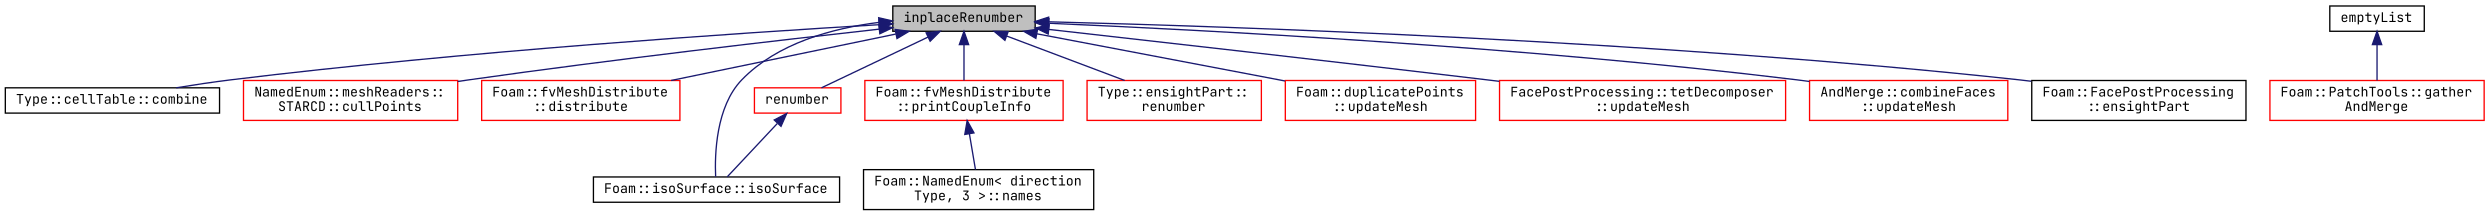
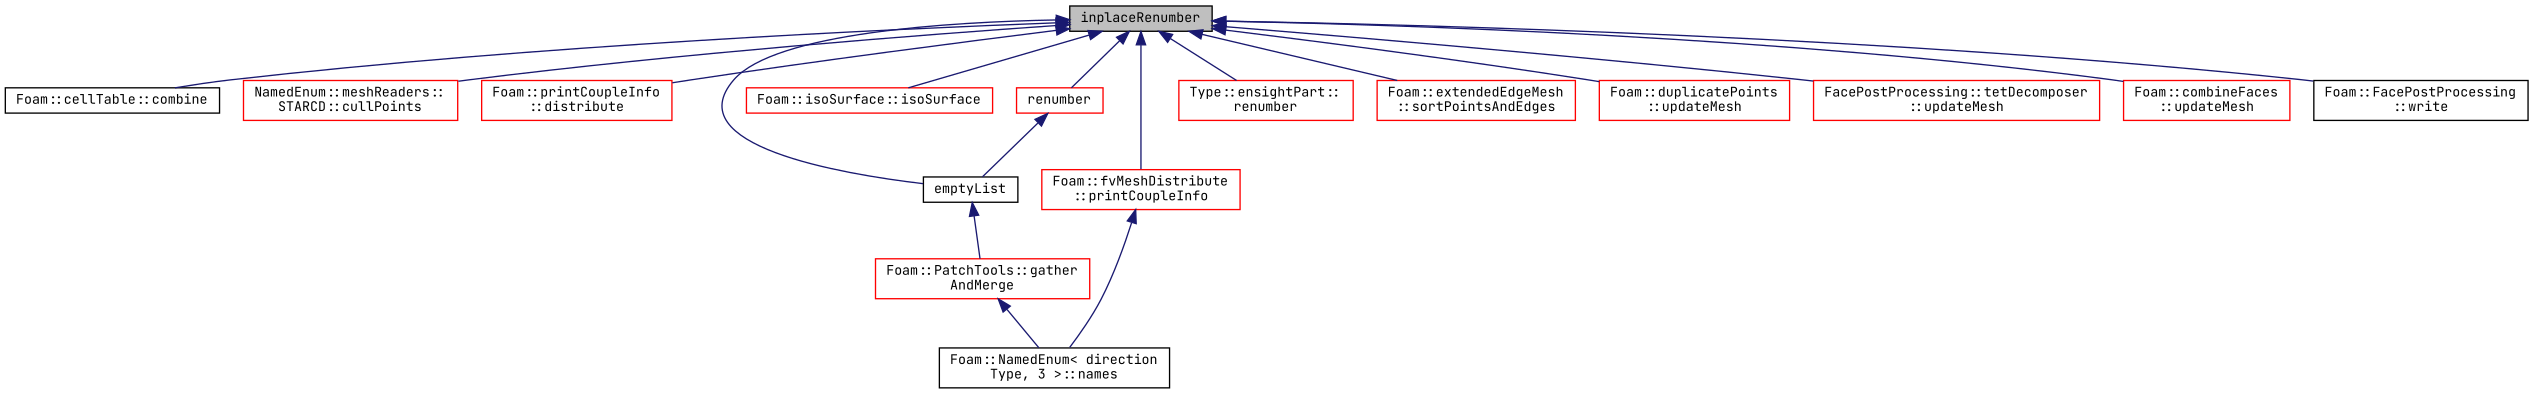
edge "emptyList" -> "inplaceRenumber": added
node "Type::cellTable::combine": label "Type::cellTable::combine" -> "Foam::cellTable::combine"
node "Foam::fvMeshDistribute ::distribute": label "Foam::fvMeshDistribute ::distribute" -> "Foam::printCoupleInfo ::distribute"
node "Foam::extendedEdgeMesh ::sortPointsAndEdges": added
node "AndMerge::combineFaces ::updateMesh": label "AndMerge::combineFaces ::updateMesh" -> "Foam::combineFaces ::updateMesh"
node "Foam::FacePostProcessing ::ensightPart": label "Foam::FacePostProcessing ::ensightPart" -> "Foam::FacePostProcessing ::write"
edge "Foam::isoSurface::isoSurface" -> "renumber": now "emptyList" -> "renumber"
node "Foam::isoSurface::isoSurface": color black -> red
edge "Foam::NamedEnum< direction Type, 3 >::names" -> "Foam::PatchTools::gather AndMerge": added
